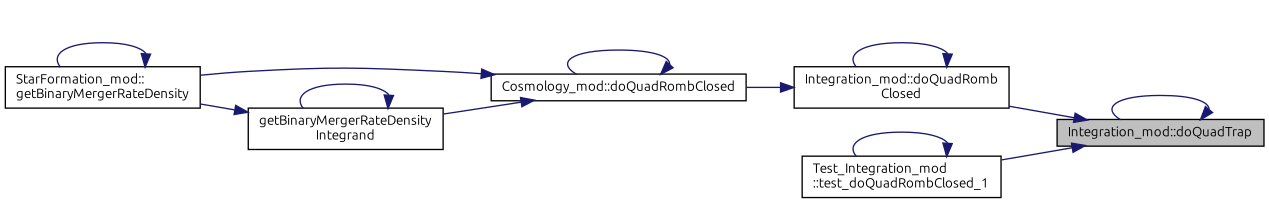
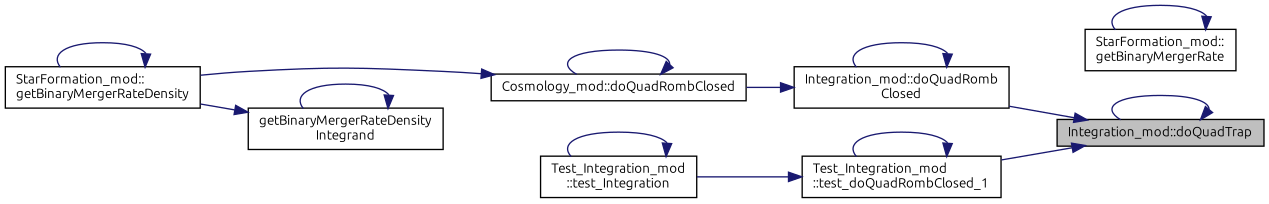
node "StarFormation_mod:: getBinaryMergerRate": added
edge "getBinaryMergerRateDensity Integrand" -> "Cosmology_mod::doQuadRombClosed": removed
node "Test_Integration_mod ::test_Integration": added
